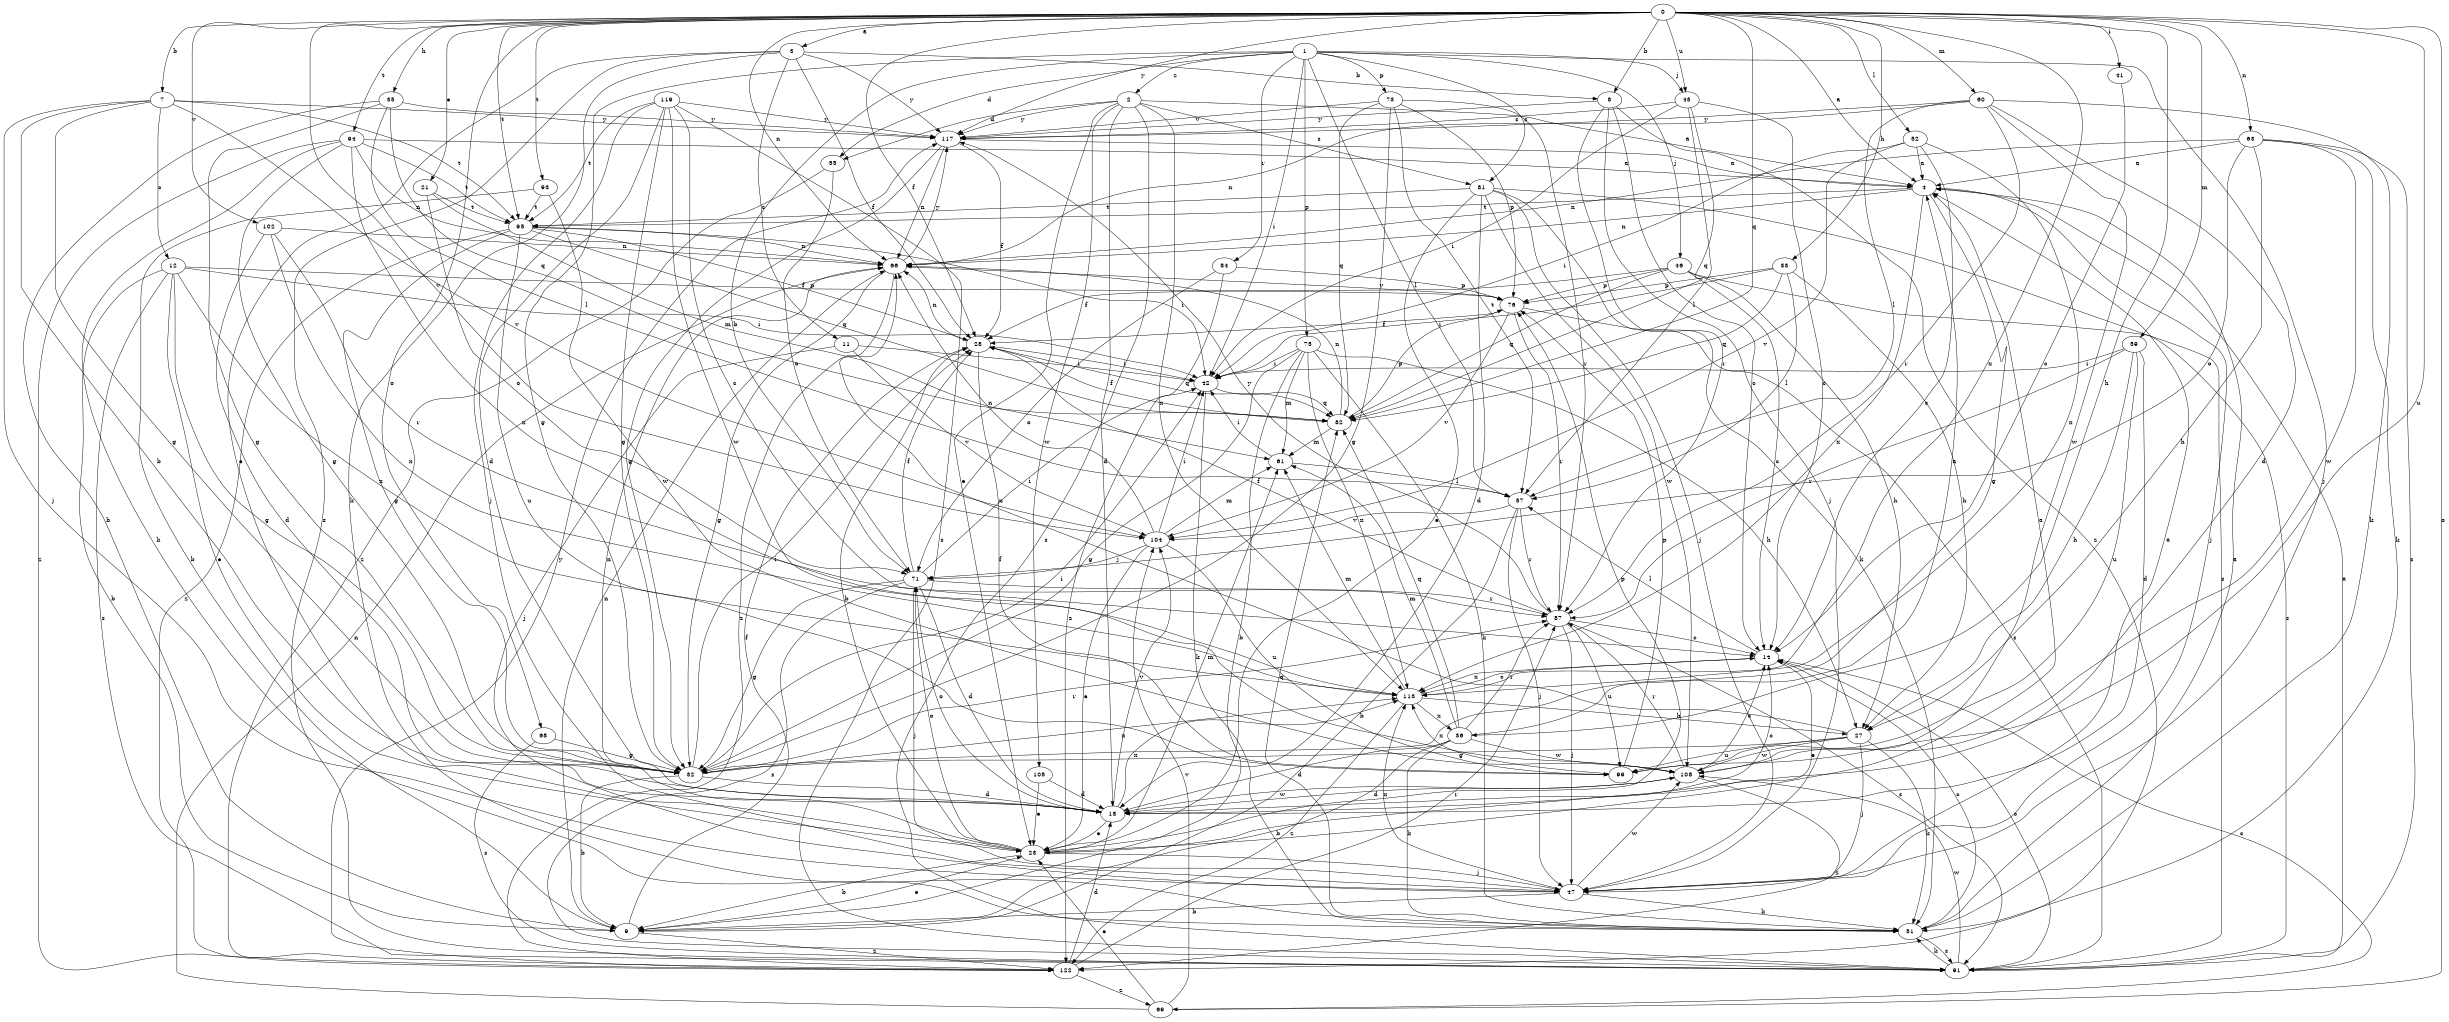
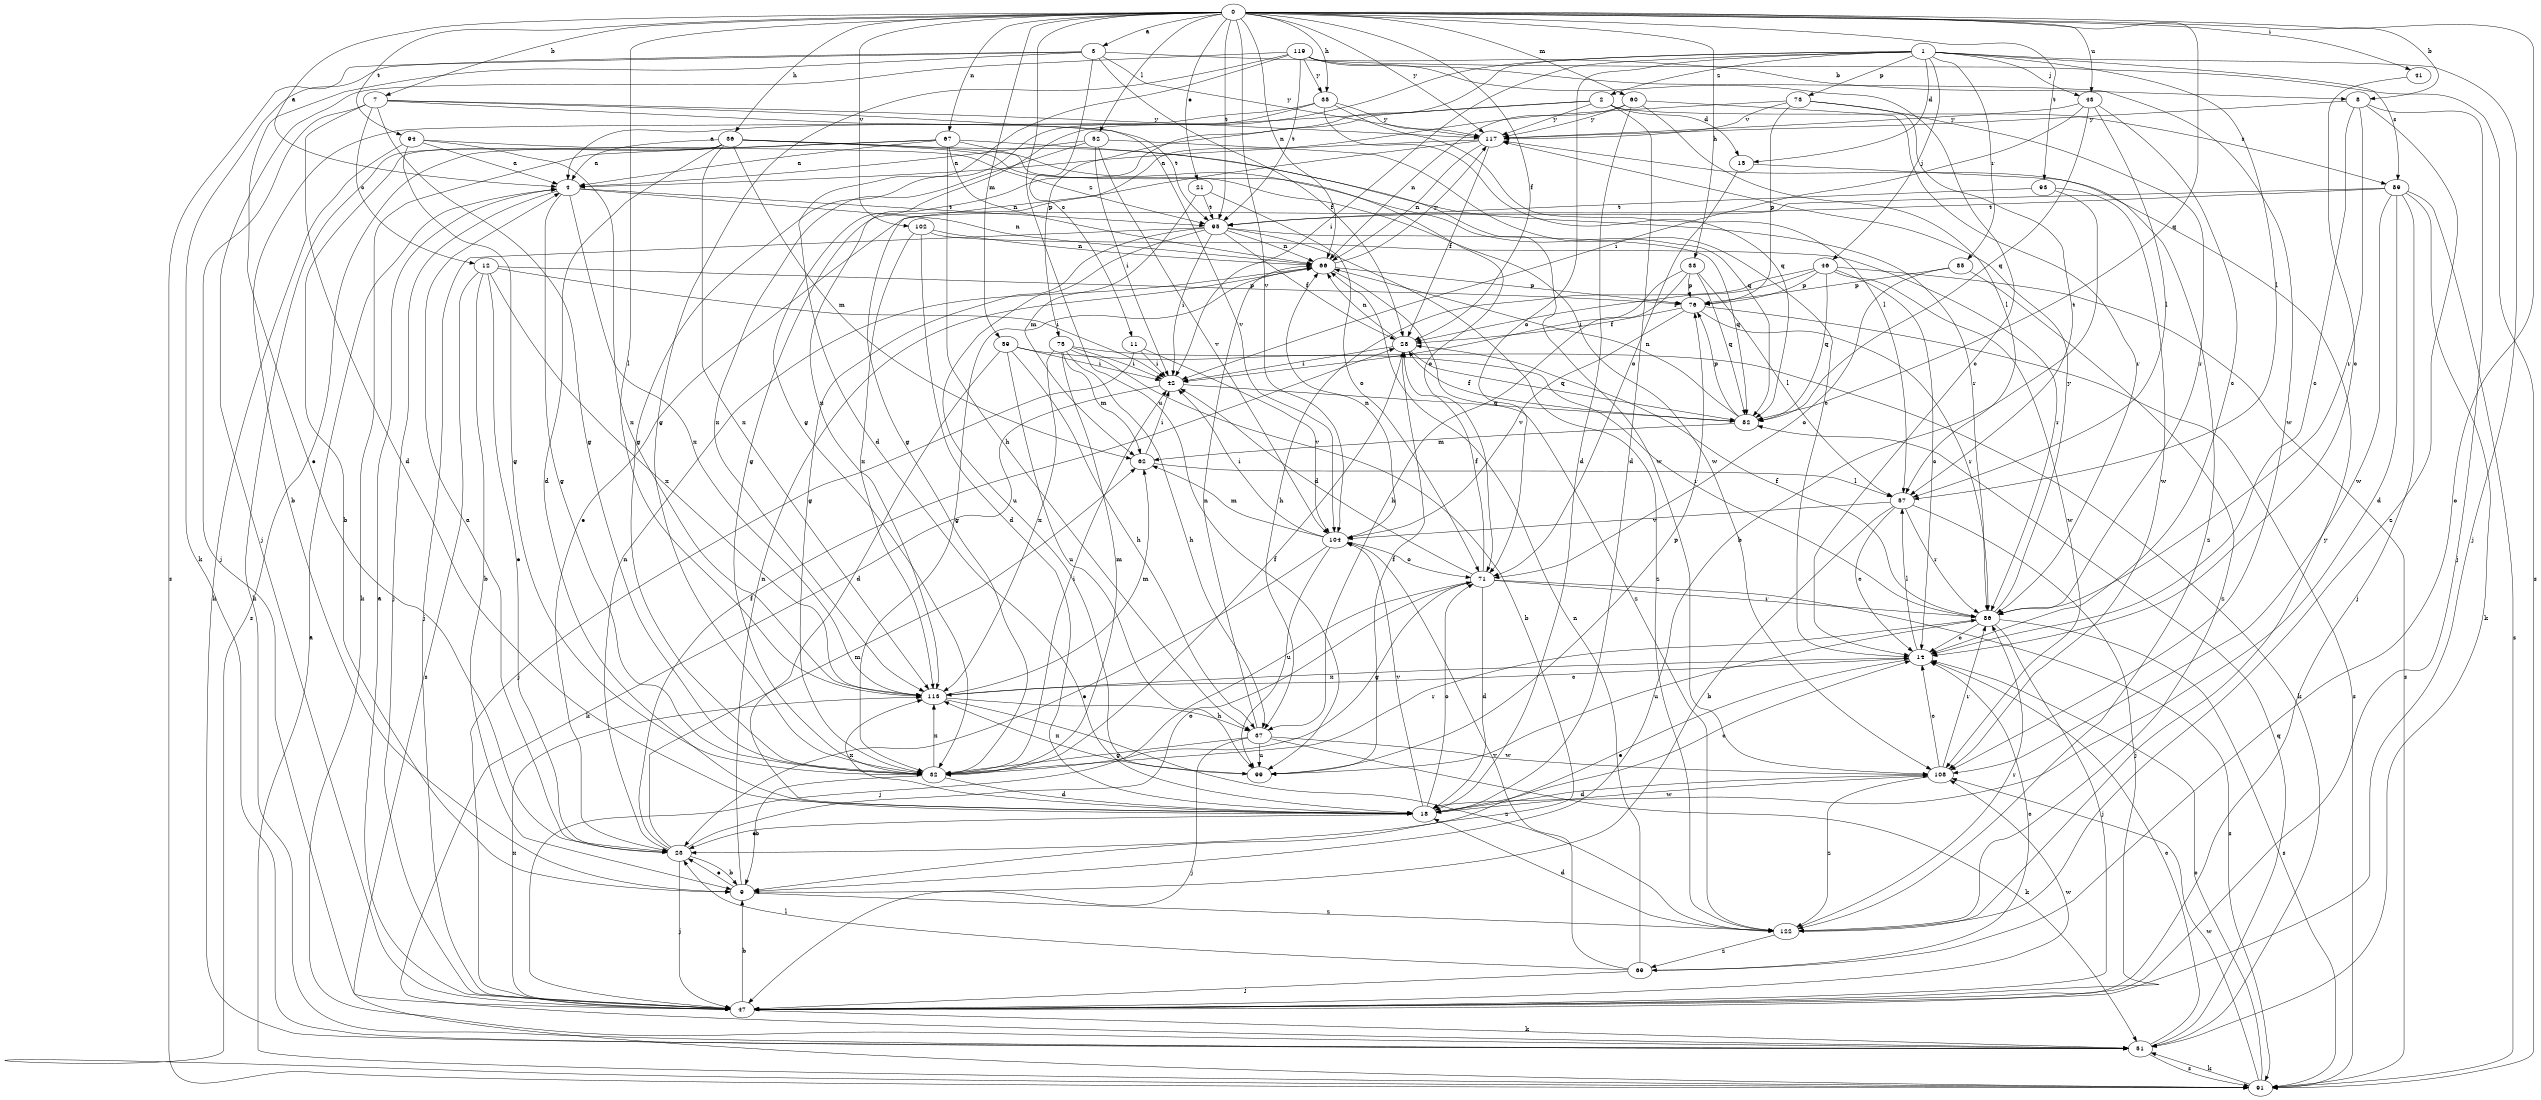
edge "119" -> "117": now "119" -> "35"
edge "43" -> "117": label "s" -> "y"
node "63": label "63" -> "67"
node "55": label "55" -> "15"
edge "94" -> "95": label "t" -> "z"
node "81": label "81" -> "89"
edge "94" -> "66": removed, label "n"
edge "73" -> "82": removed, label "q"
node "84": label "84" -> "85"
edge "66" -> "76": label "v" -> "p"
edge "1" -> "71": label "b" -> "o"
edge "0" -> "113": label "x" -> "l"
edge "95" -> "47": added, label "j"
edge "2" -> "23": removed, label "e"
edge "60" -> "51": removed, label "k"
edge "7" -> "18": label "b" -> "d"
node "61": label "61" -> "62"
edge "71" -> "42": label "i" -> "d"
edge "60" -> "108": now "46" -> "108"
edge "51" -> "4": removed, label "a"
edge "32" -> "28": label "i" -> "f"
edge "75" -> "32": label "g" -> "m"
edge "104" -> "71": label "j" -> "o"
edge "12" -> "32": removed, label "g"
edge "57" -> "14": added, label "c"
edge "23" -> "28": label "b" -> "f"
node "87": label "87" -> "86"
edge "9" -> "28": removed, label "f"
edge "113" -> "36": reversed
node "68": removed
node "27": label "27" -> "37"
edge "23" -> "76": removed, label "p"
node "105": removed
edge "2" -> "91": removed, label "s"
edge "69" -> "23": label "e" -> "l"
edge "94" -> "122": removed, label "z"
edge "69" -> "47": added, label "j"
